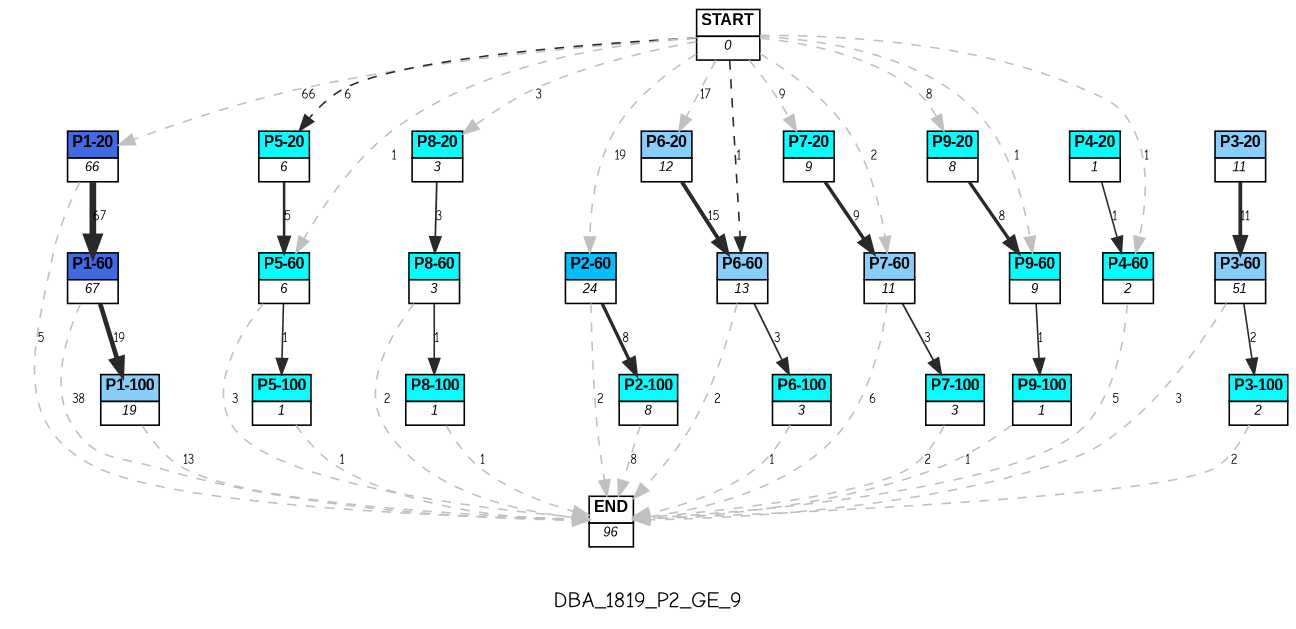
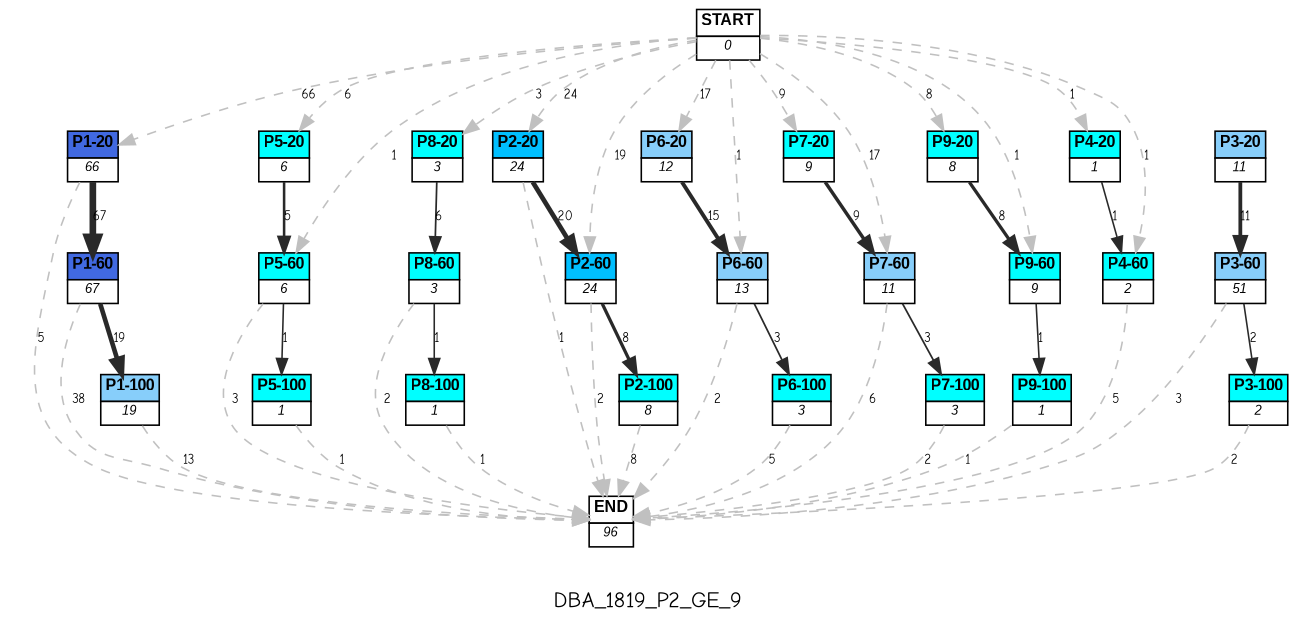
edge "START" -> "P4-20": added, label "1"
edge "START" -> "P5-20": color grey16 -> grey
edge "START" -> "P6-60": color grey16 -> grey
node "P2-20": added
edge "START" -> "P7-60": label "2" -> "17"
edge "P8-20" -> "P8-60": label "3" -> "6"
edge "P6-100" -> "END": label "1" -> "5"
